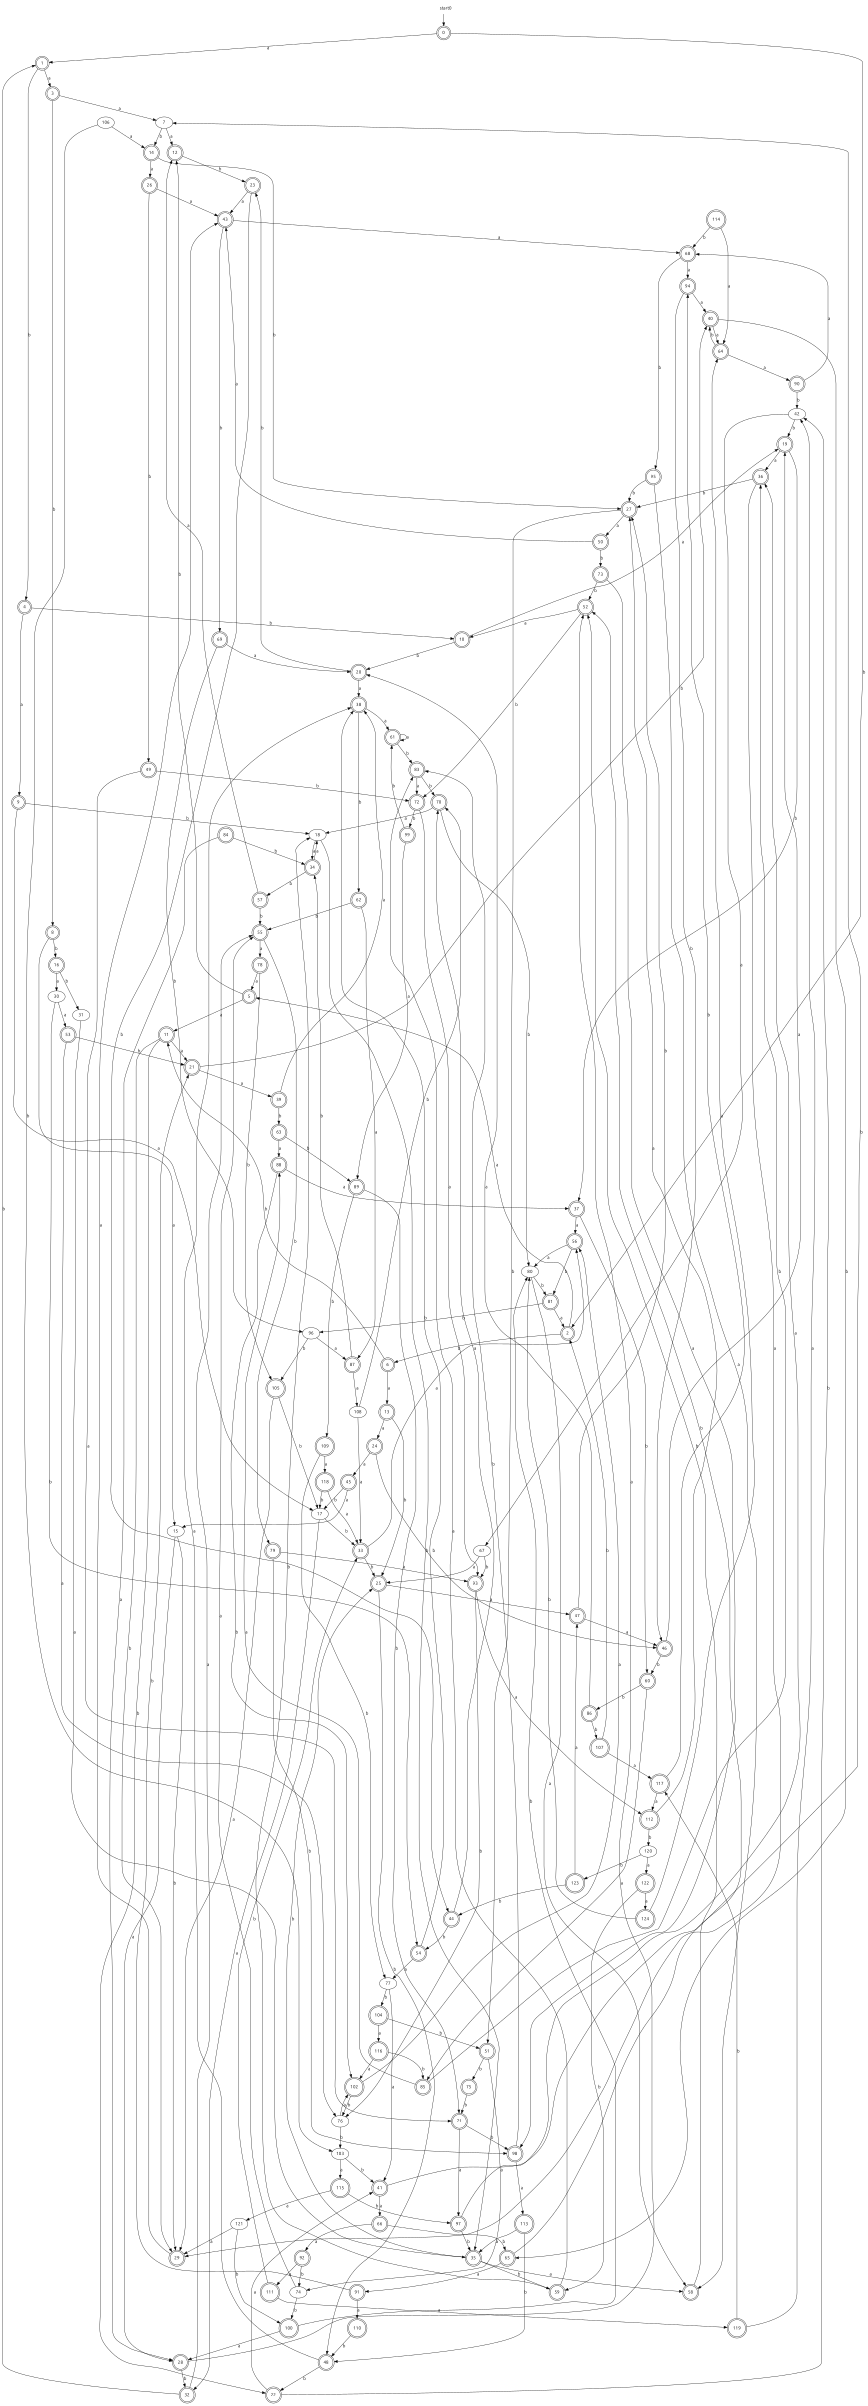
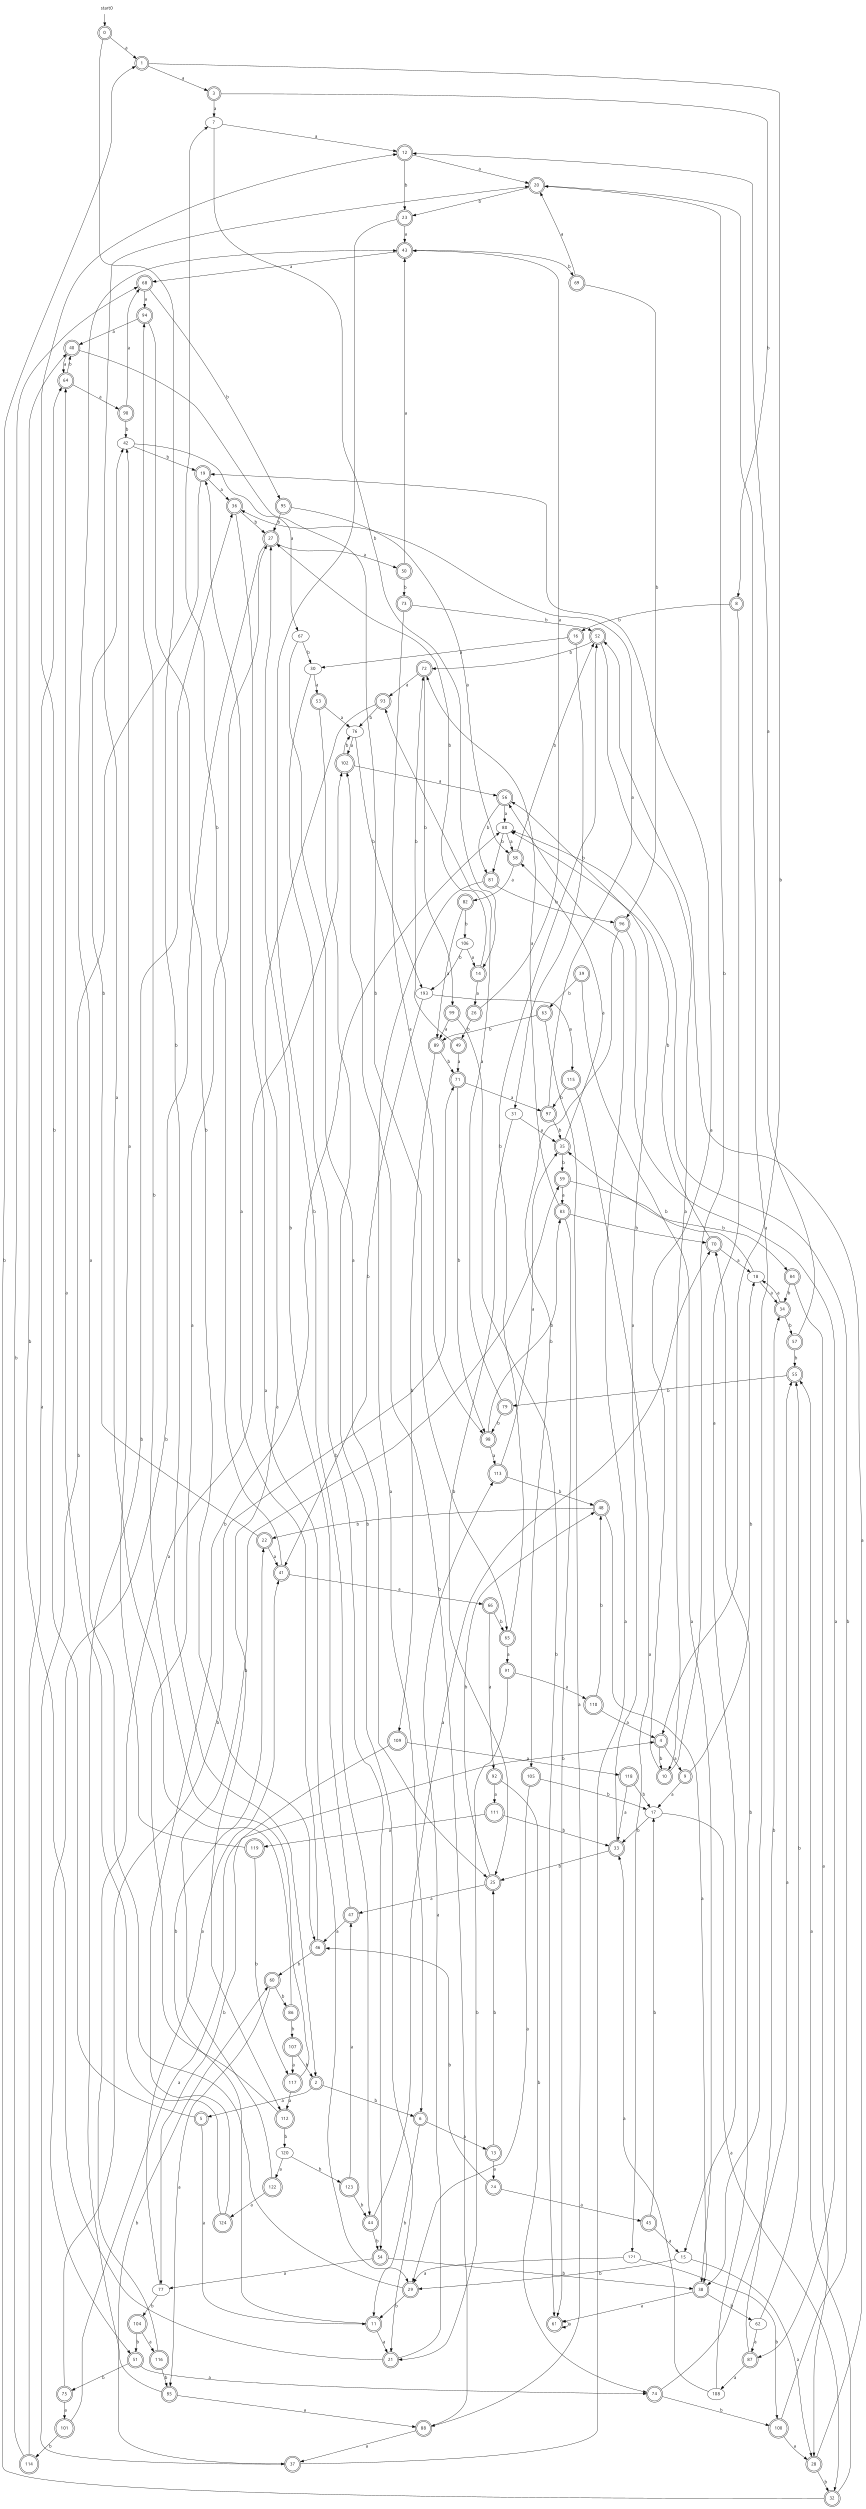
edge "12" -> "20": added, label "a"
edge "61" -> "83": reversed
node "62": shape doublecircle -> ellipse
node "82": added
node "78": removed
edge "21" -> "39": now "21" -> "113"
edge "81" -> "2": now "81" -> "6"
node "96": shape ellipse -> doublecircle
edge "67" -> "93": now "67" -> "30"
edge "11" -> "29": reversed
edge "59" -> "18": now "59" -> "84"
edge "110" -> "4": added, label "a"
edge "35" -> "25": now "31" -> "25"
node "103": label "103" -> "193"
node "74": shape ellipse -> doublecircle
node "101": added
